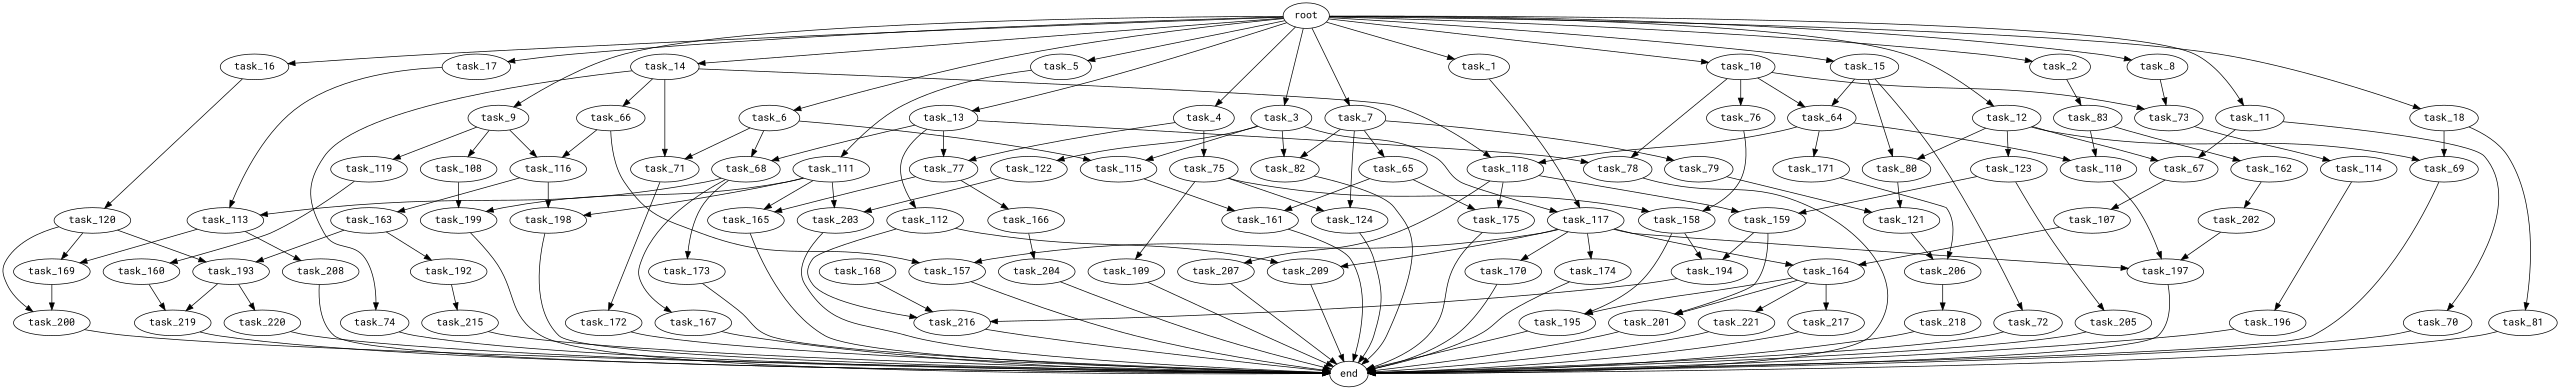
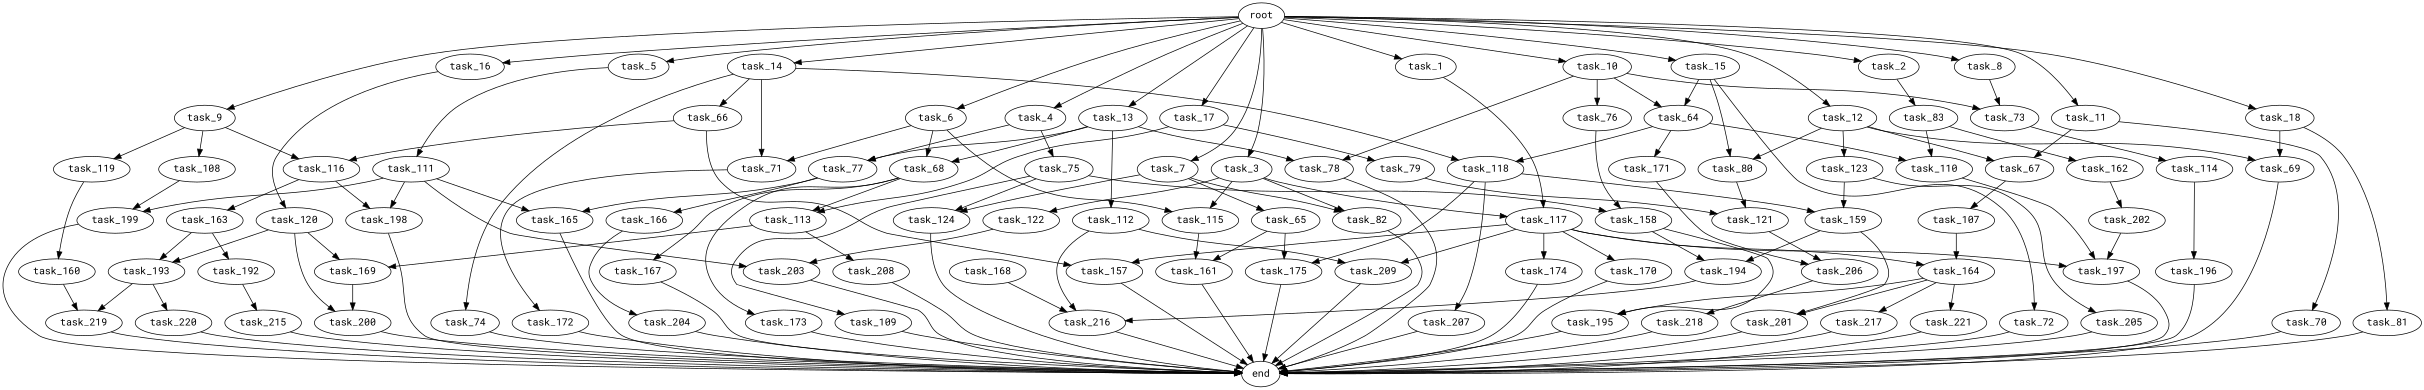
edge "task_7" -> "task_79": now "task_17" -> "task_79"
